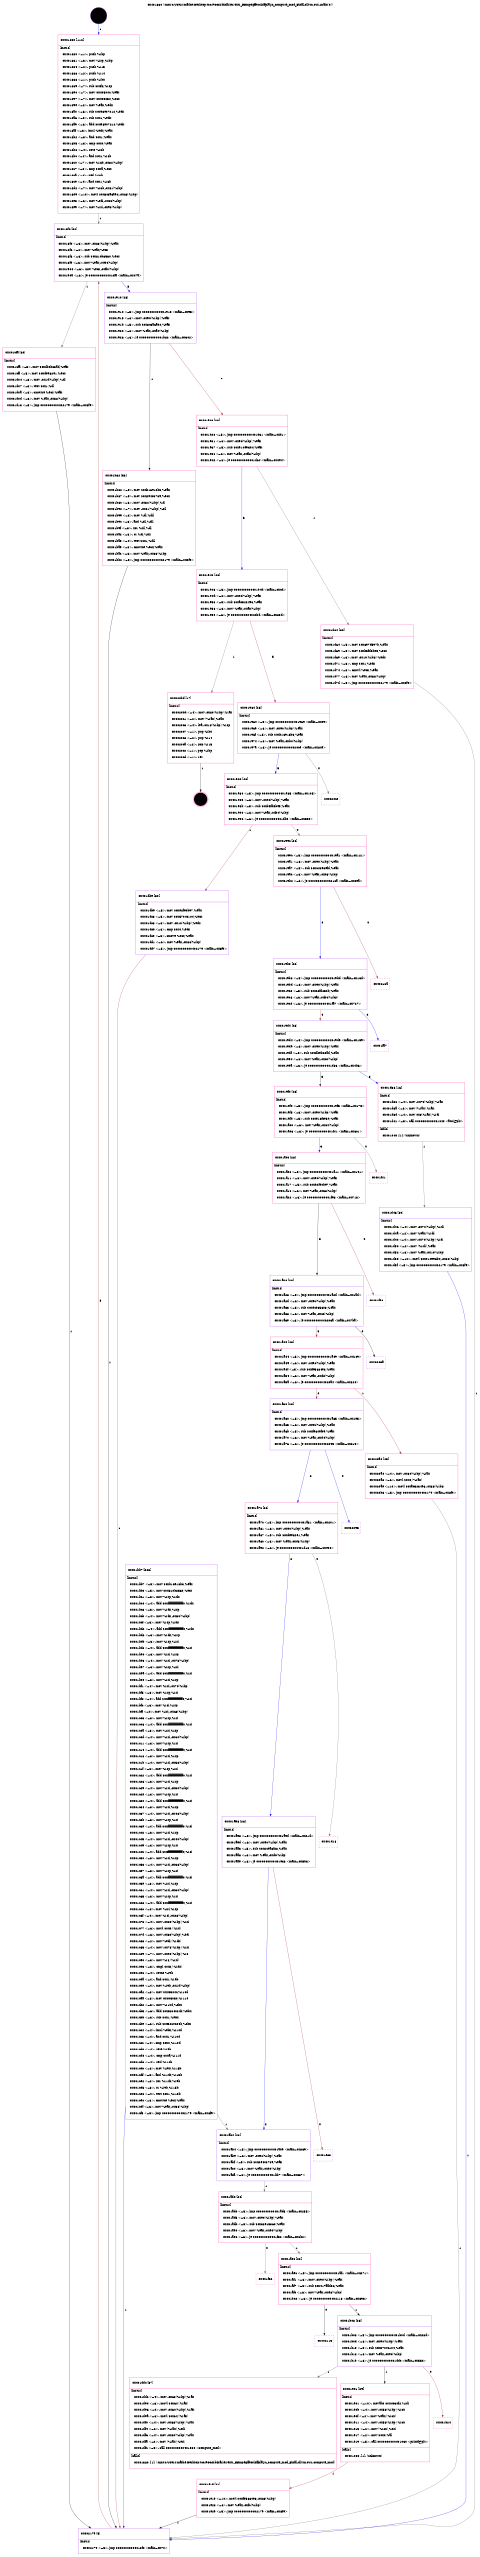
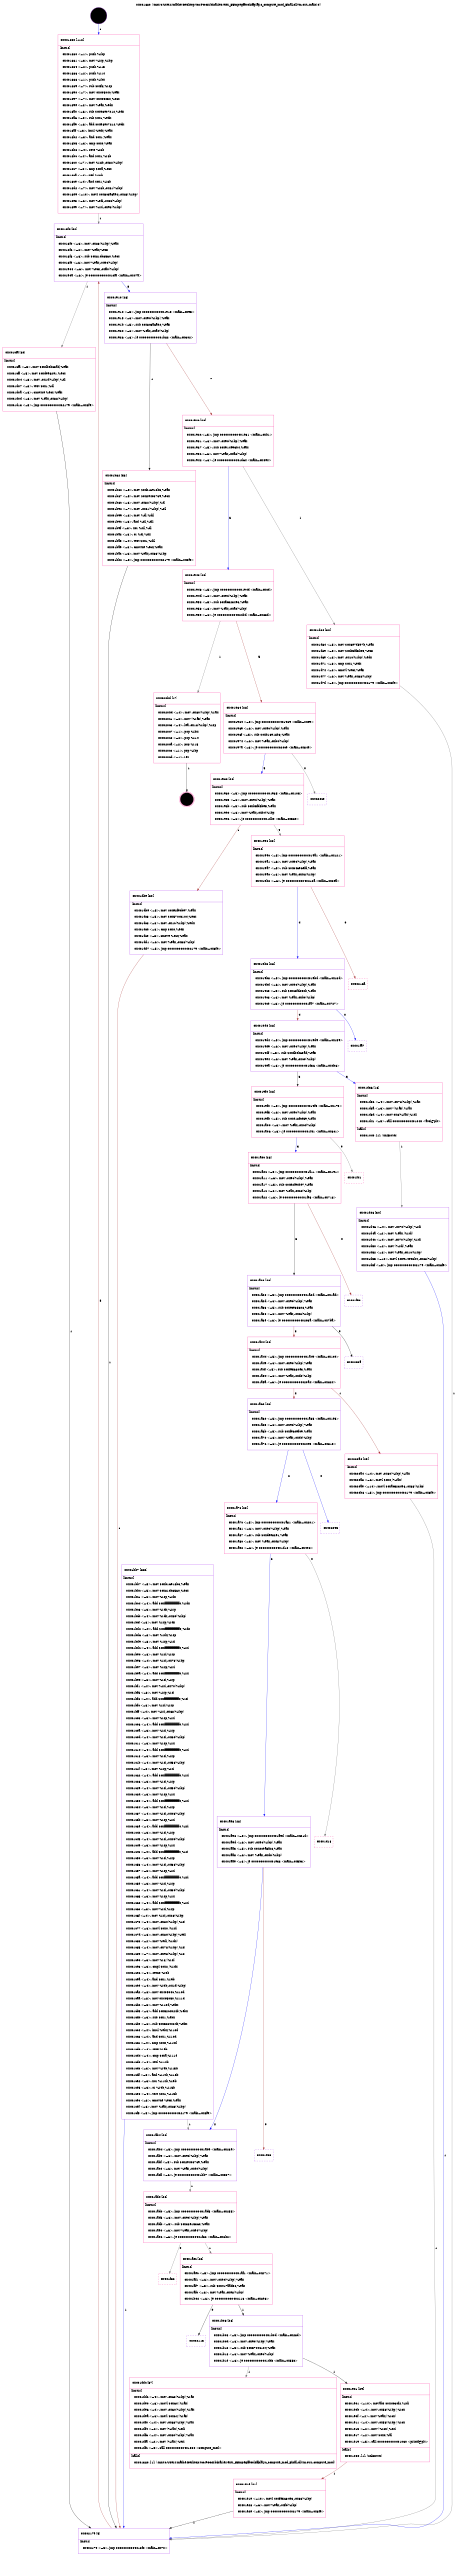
node "0x401b24": removed
